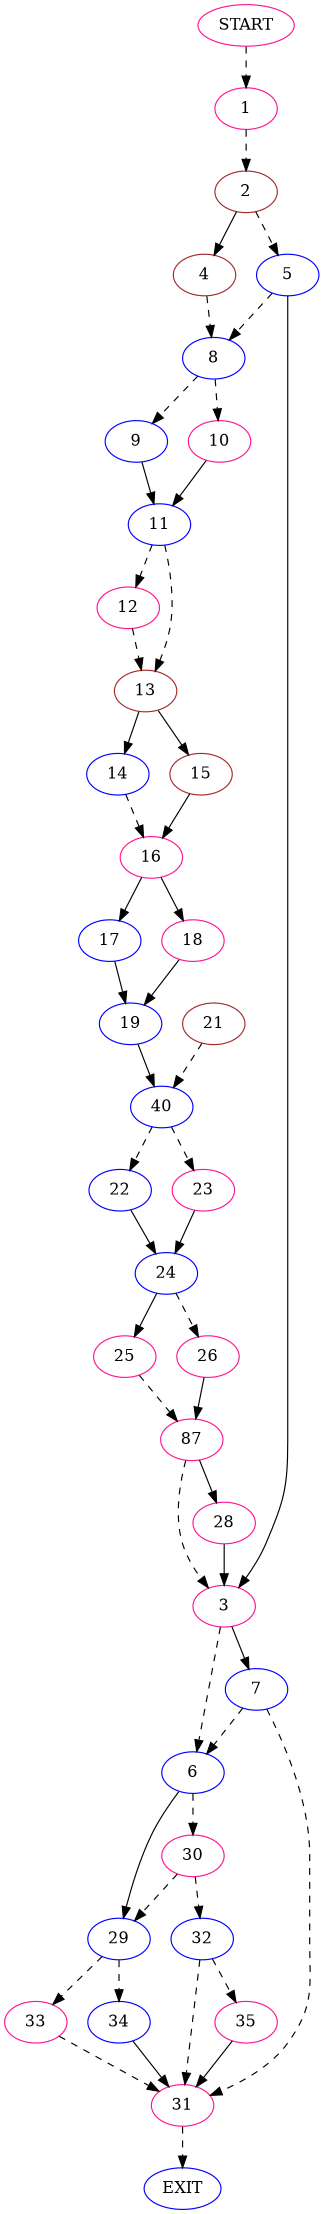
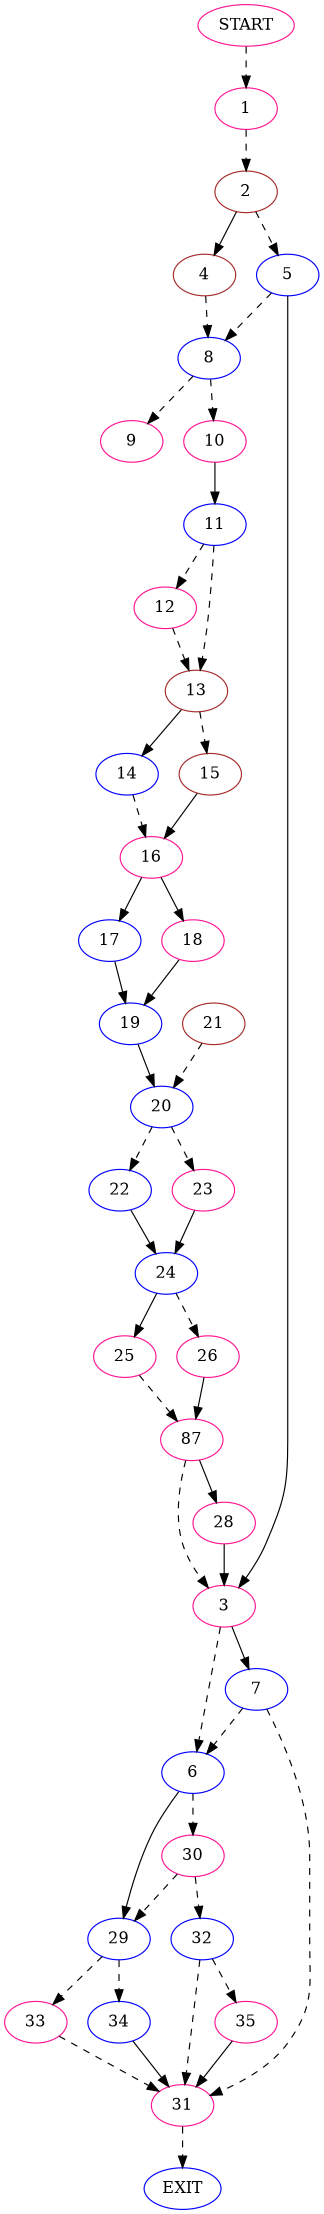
node "9": color blue -> deeppink
edge "9" -> "11": removed
edge "13" -> "15": style solid -> dashed
node "40": label "40" -> "20"
